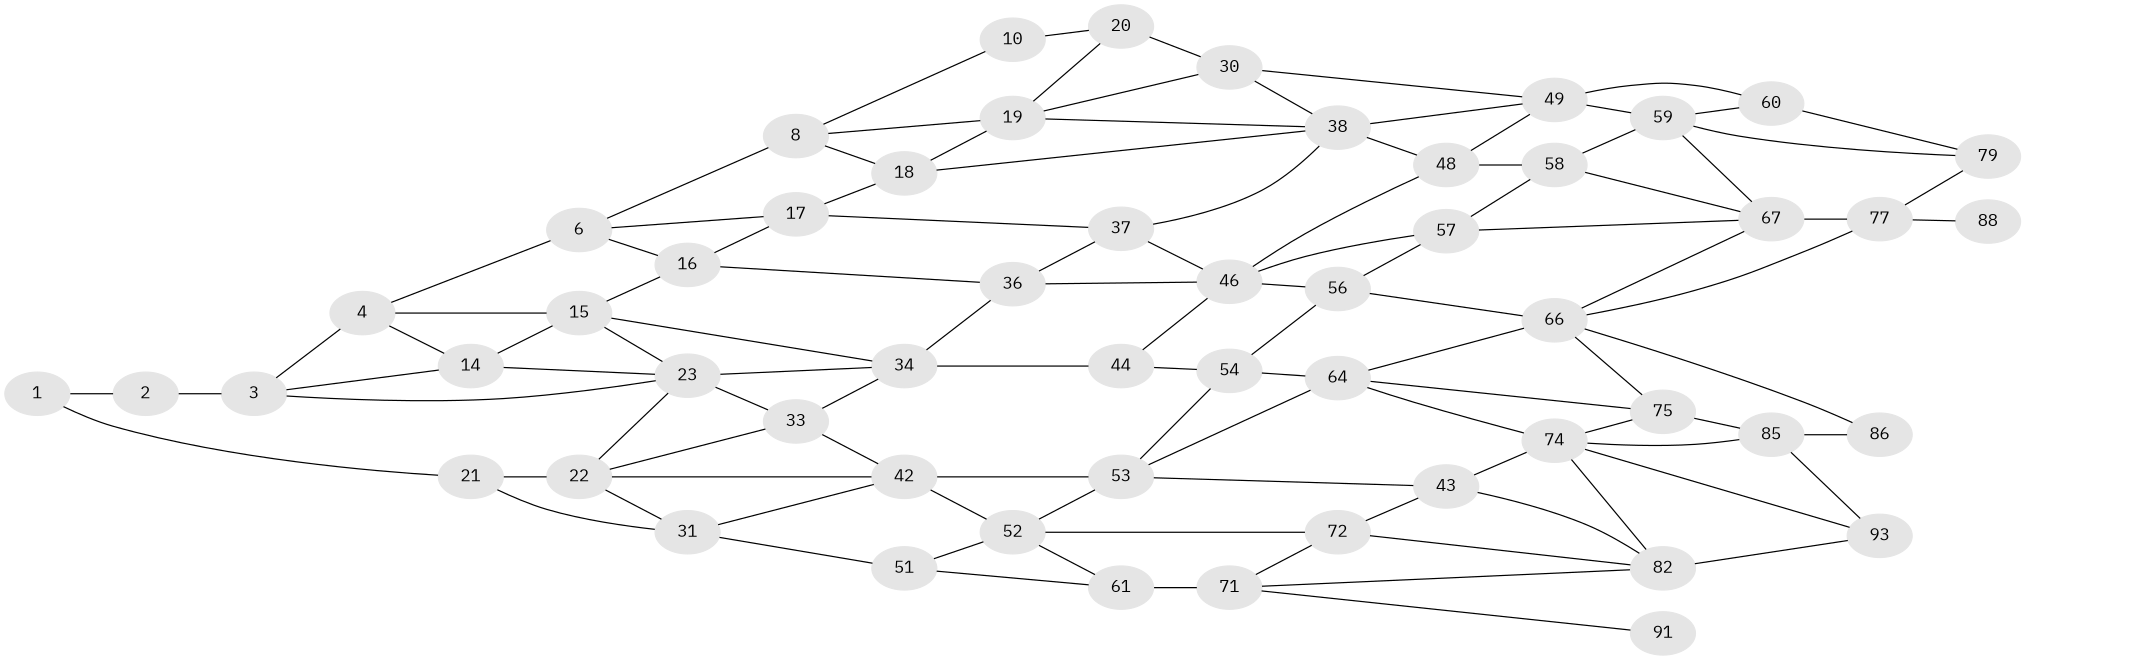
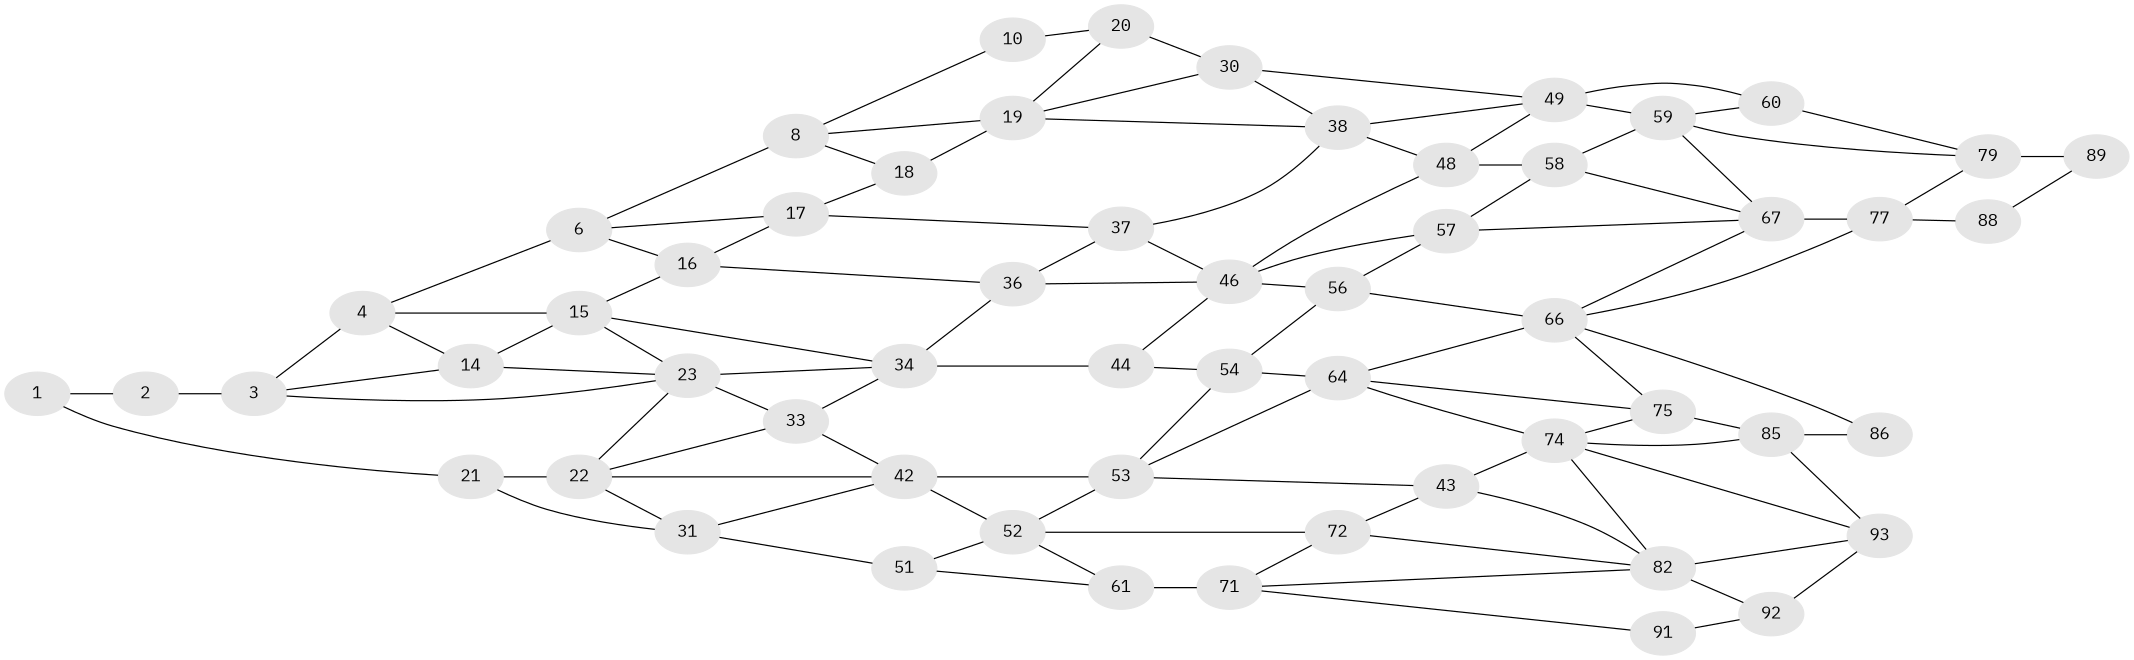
edge "38" -- "18": removed
node "89": added
node "92": added
